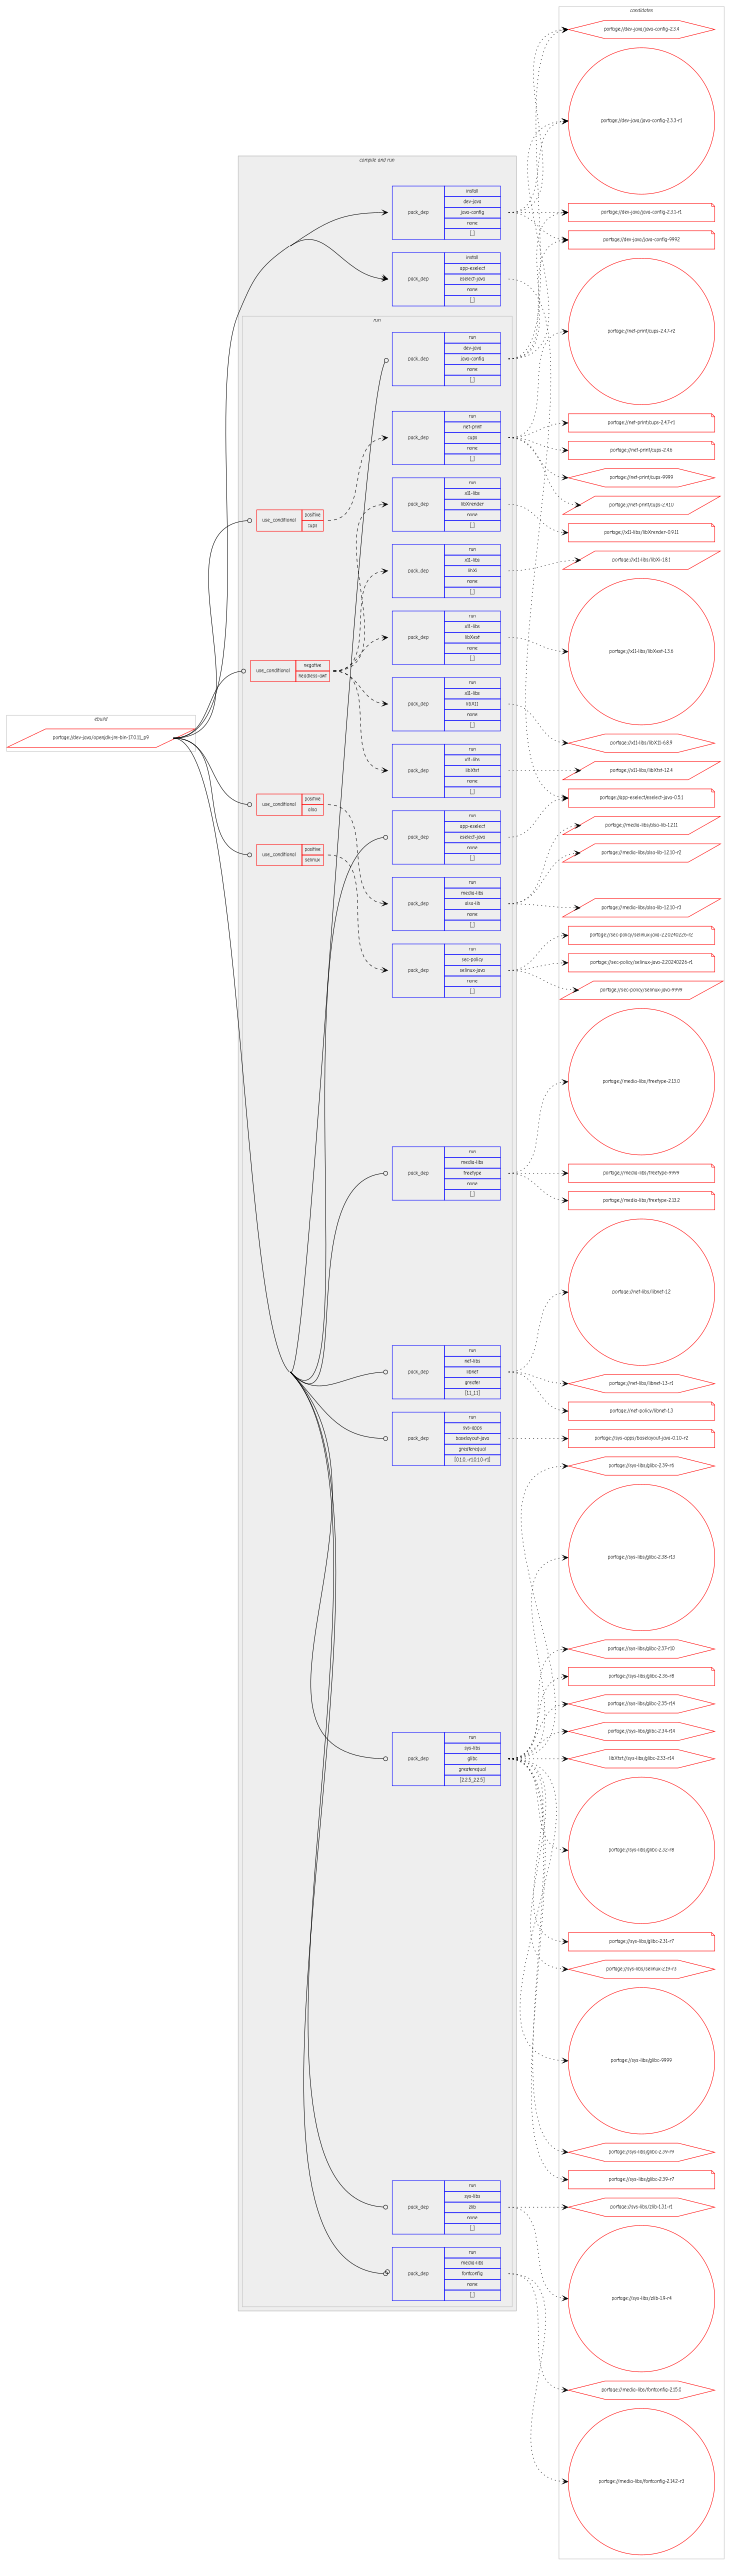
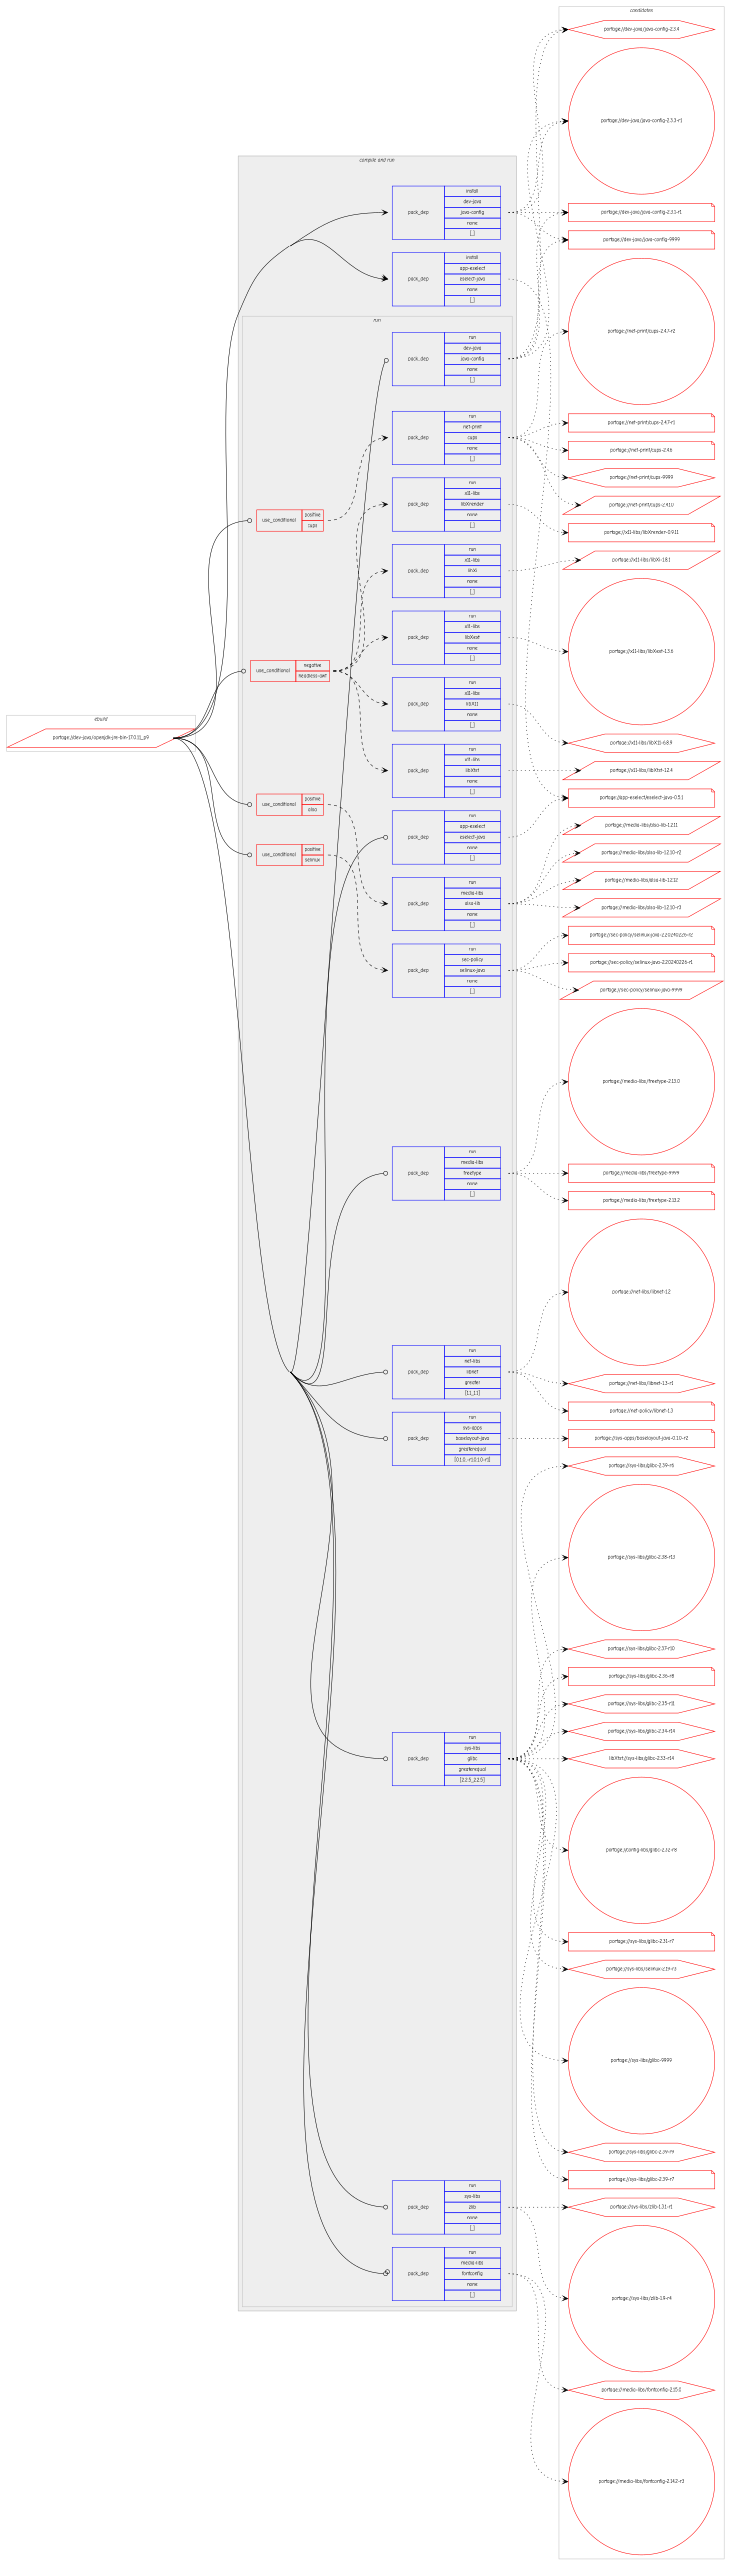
node "portage://dev-java/java-config-9992": label "portage://dev-java/java-config-9992" -> "portage://dev-java/java-config-9999"
node "portage://media-libs/alsa-lib-1.2.12": added
node "portage://sys-libs/glibc-2.35-r14": label "portage://sys-libs/glibc-2.35-r14" -> "portage://sys-libs/glibc-2.35-r11"
node "portage://sys-libs/glibc-2.32-r8": label "portage://sys-libs/glibc-2.32-r8" -> "portage://config-libs/glibc-2.32-r8"
